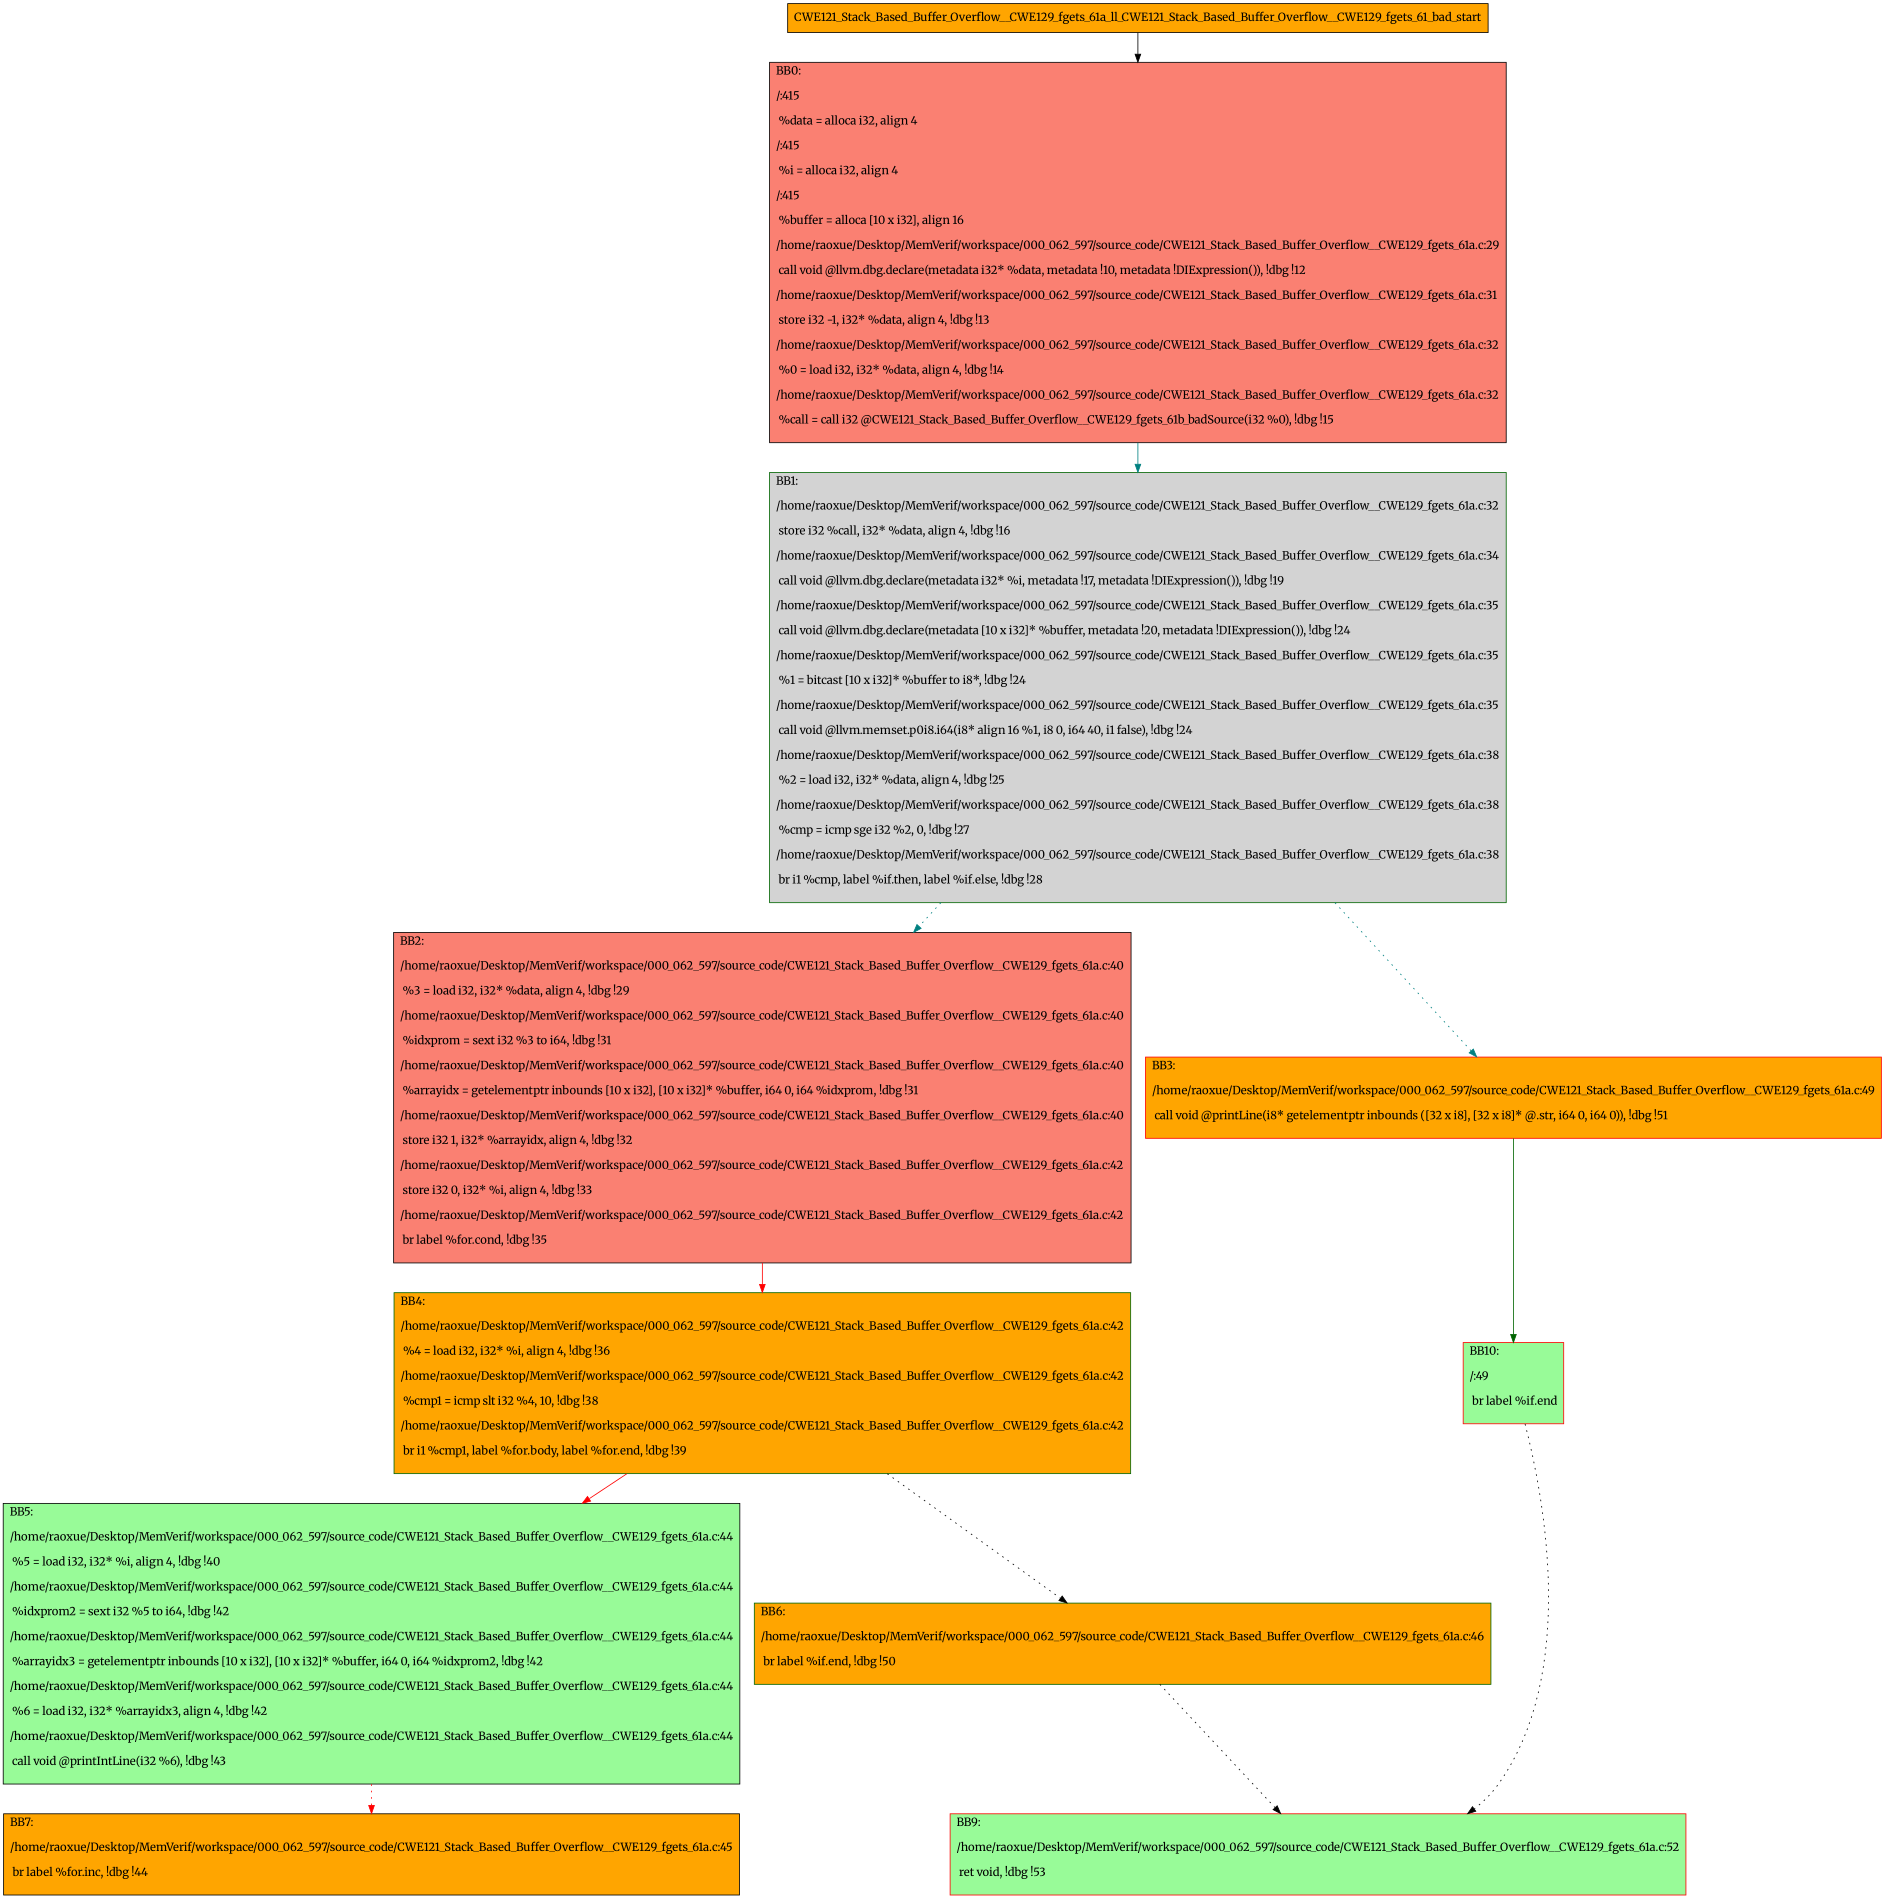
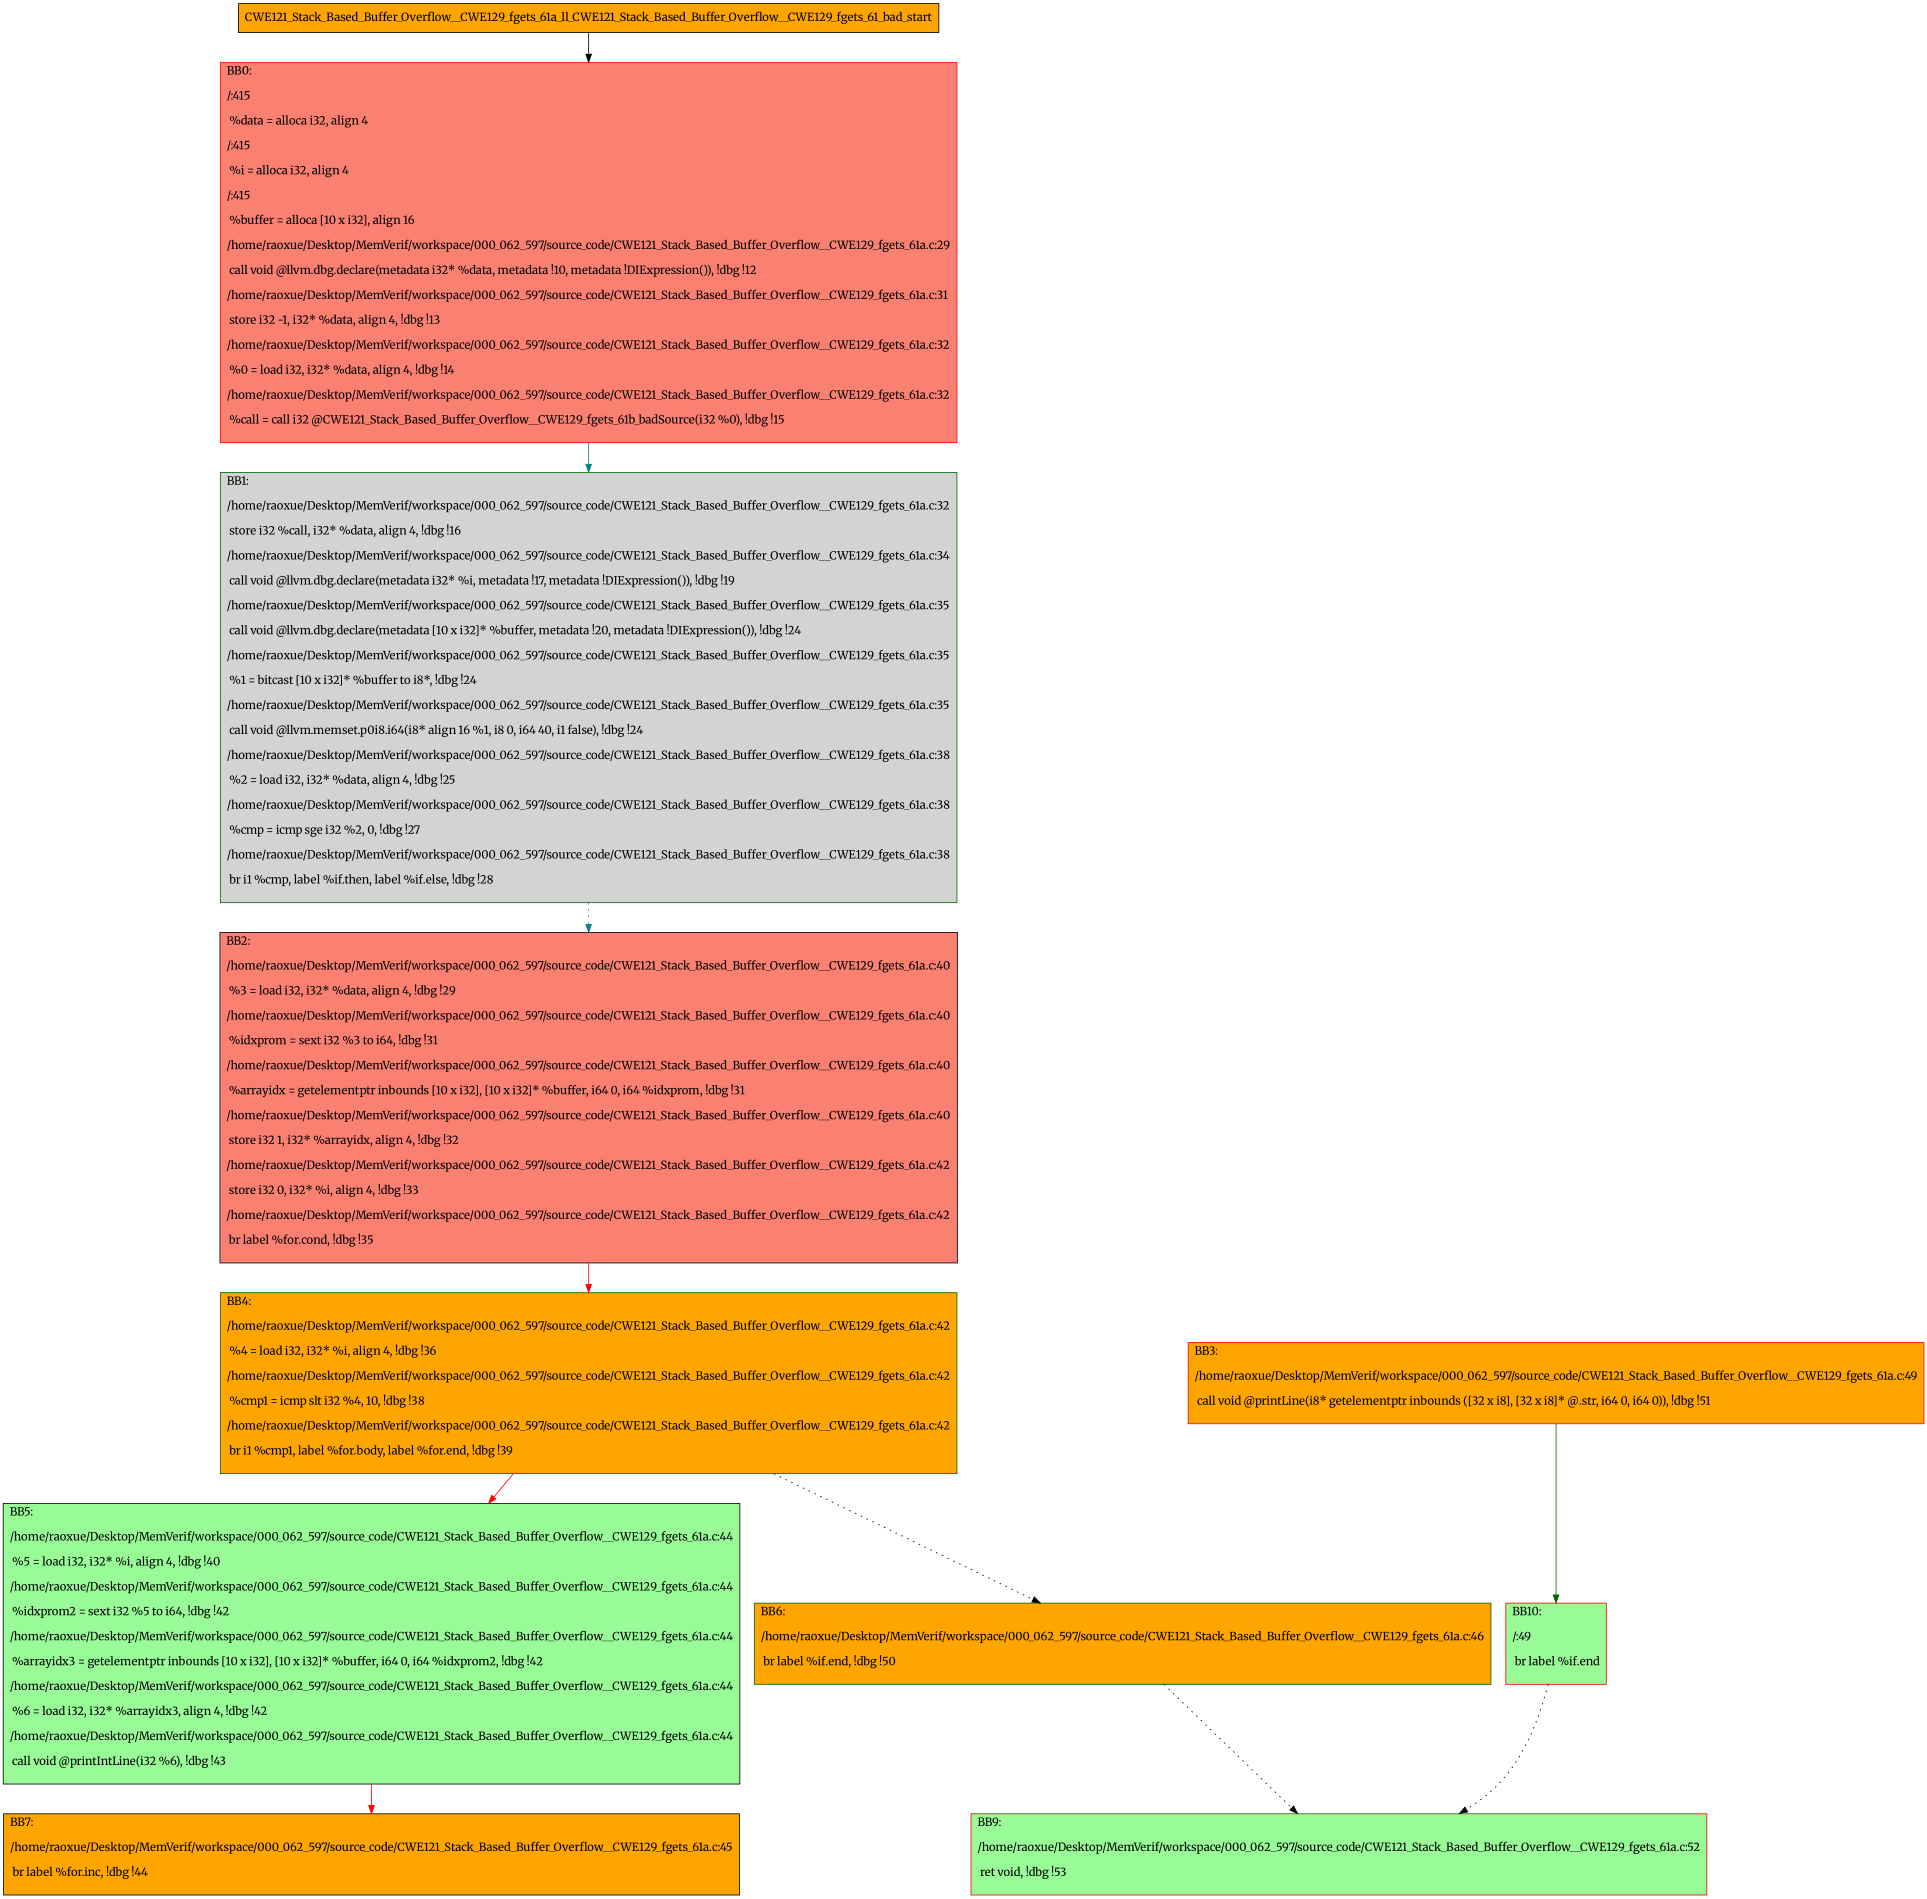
node "BB0:": color black -> red
edge "BB1:" -> "BB3:": removed
edge "BB5:" -> "BB7:": style dotted -> solid
